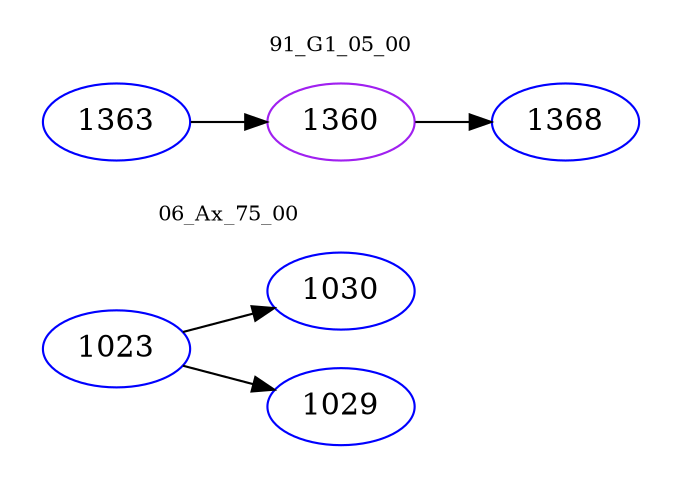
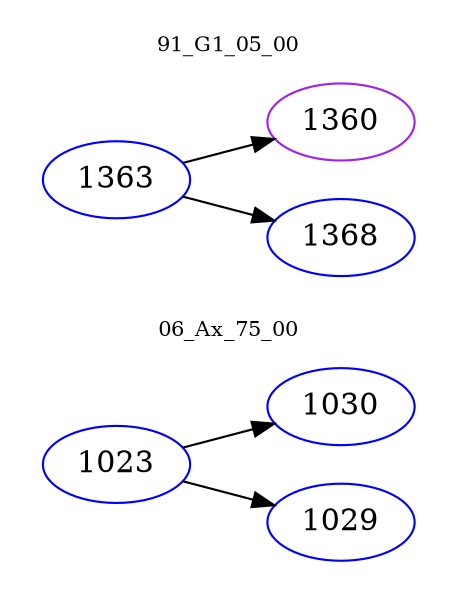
edge "1360" -> "1368": now "1363" -> "1368"
